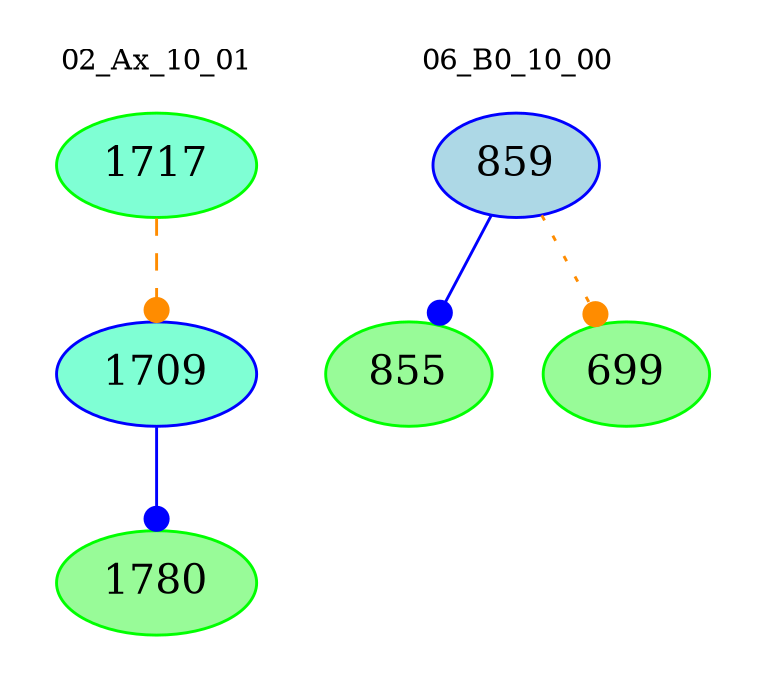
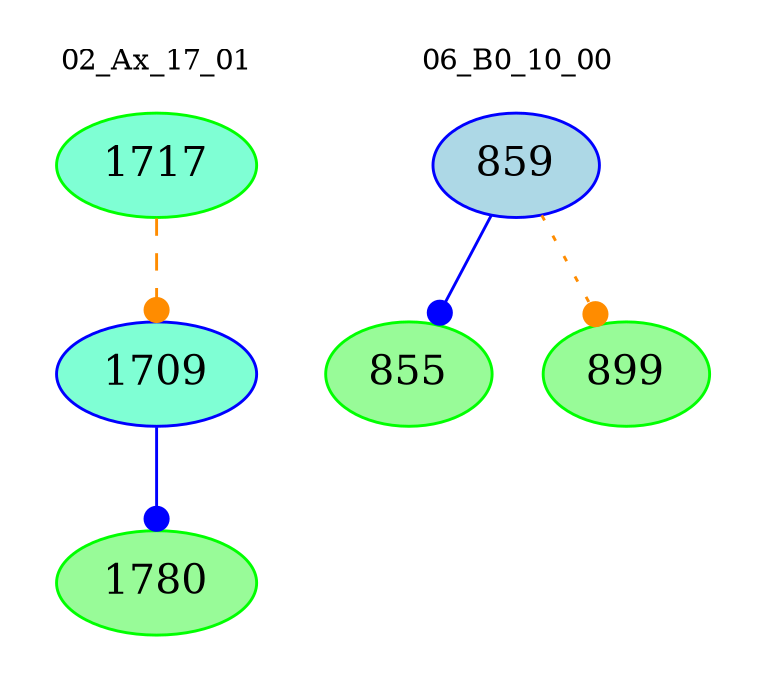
cluster "02_Ax_10_01": label "02_Ax_10_01" -> "02_Ax_17_01"
node "699": label "699" -> "899"
